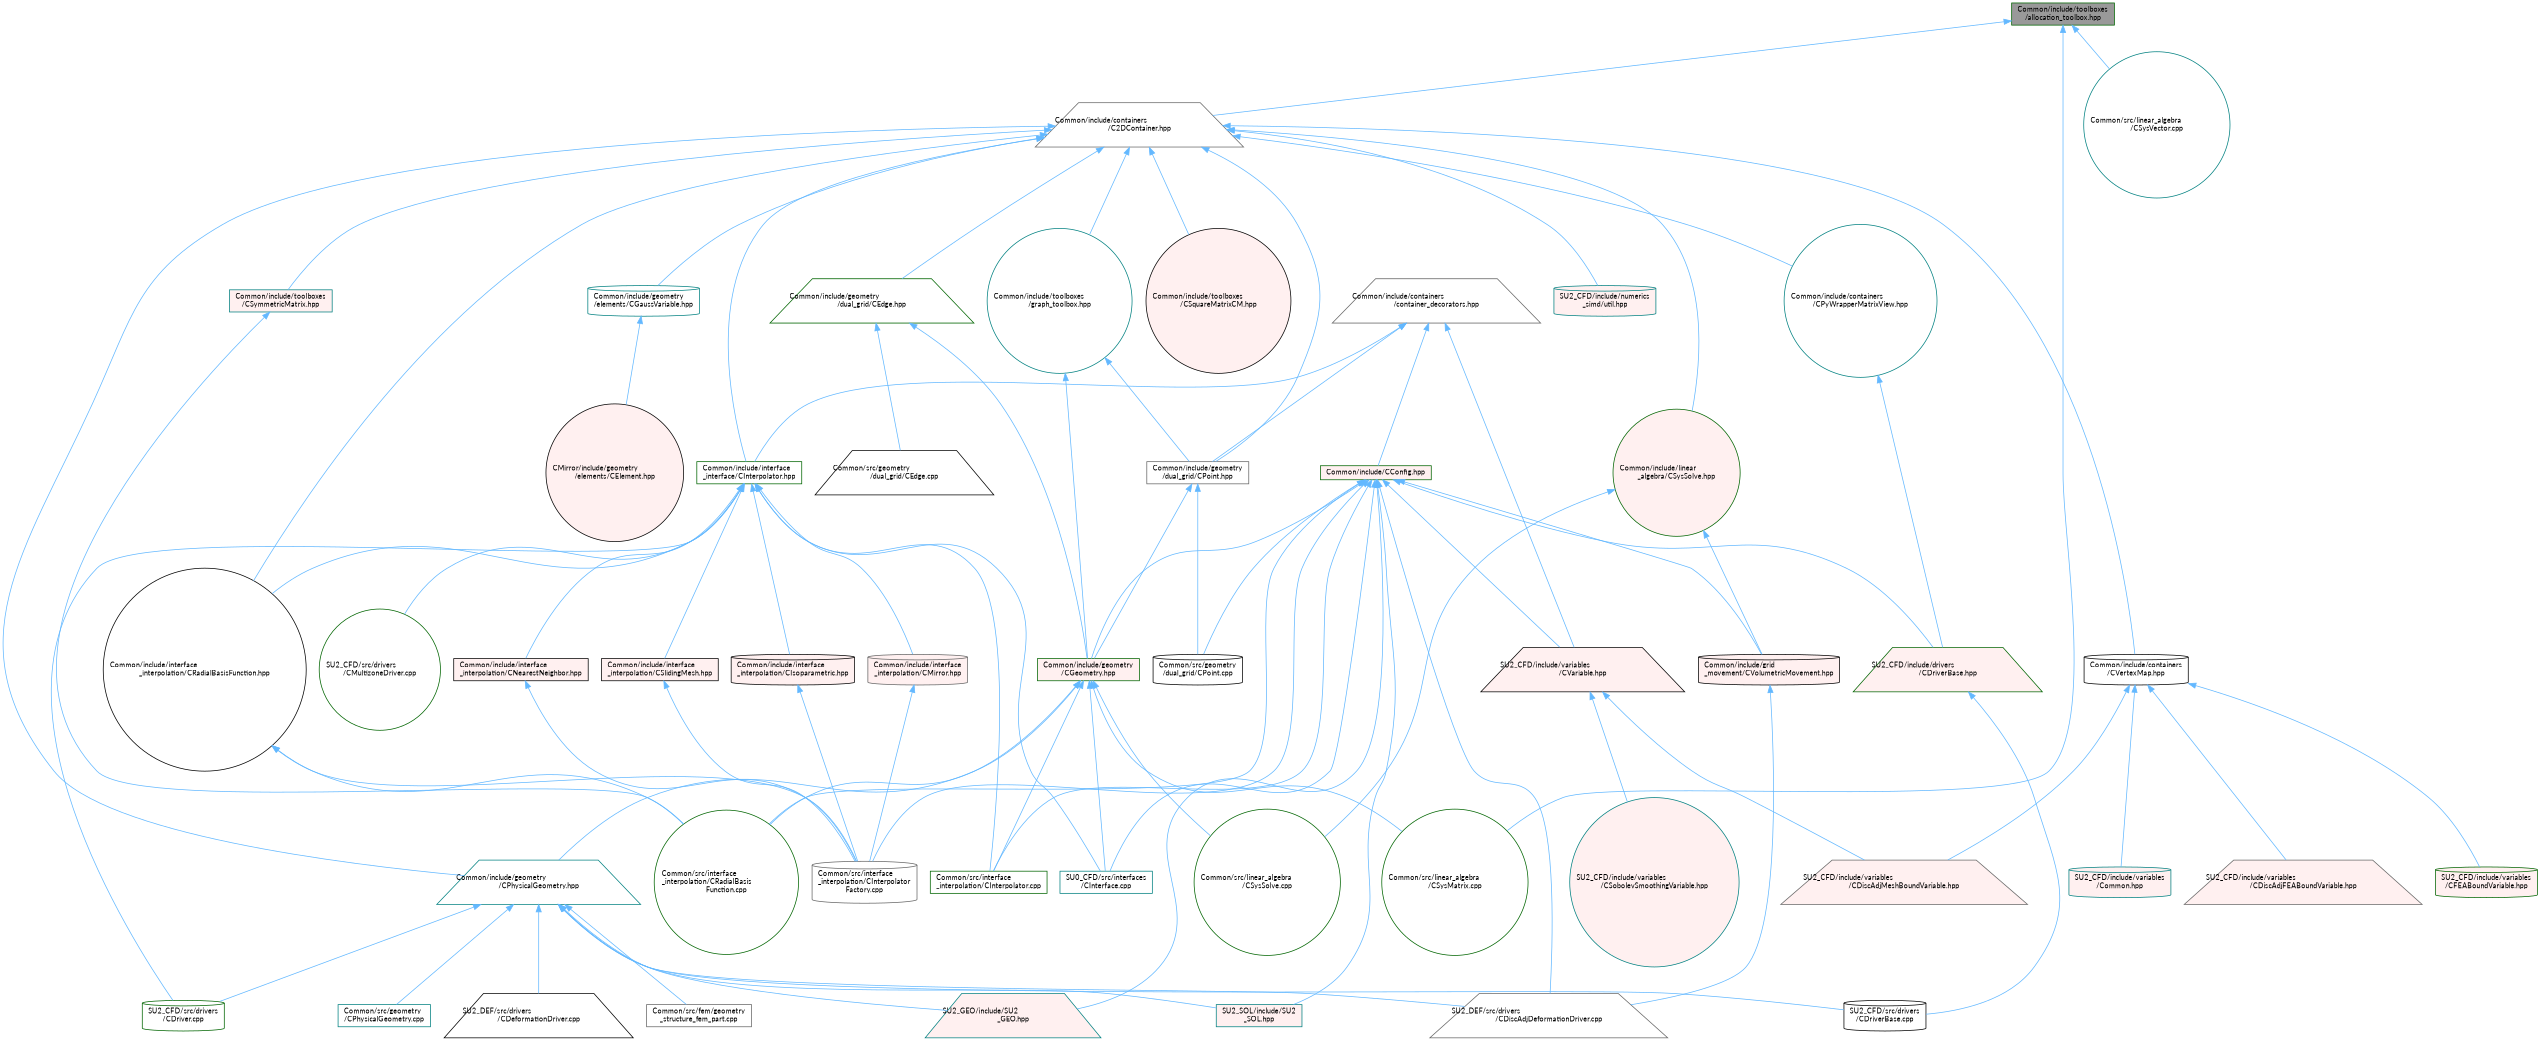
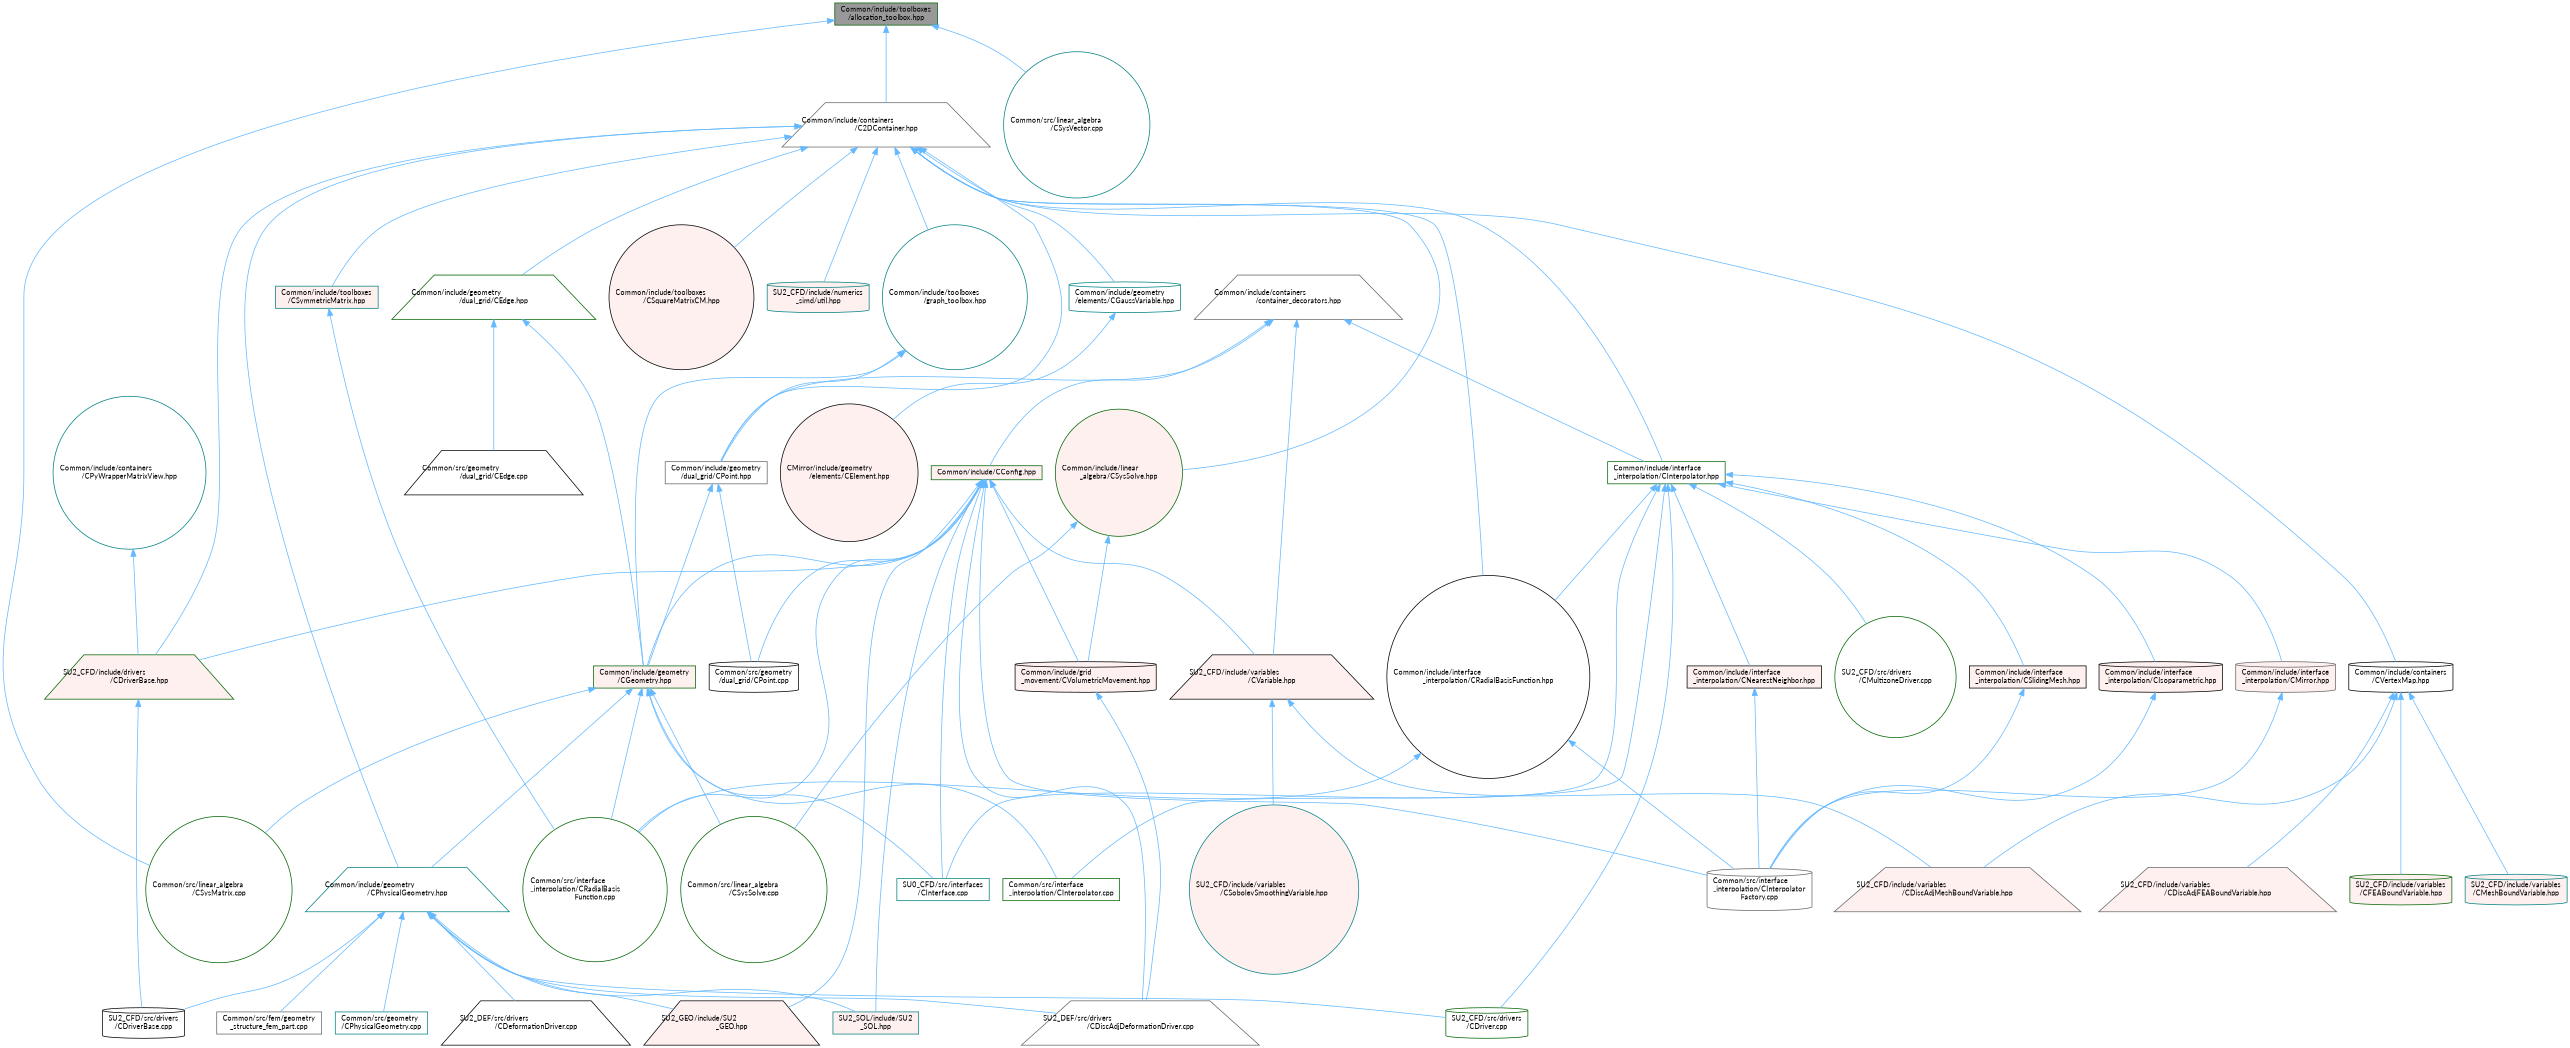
edge "Common/include/containers /CPyWrapperMatrixView.hpp" -> "Common/include/containers /C2DContainer.hpp": now "SU2_CFD/include/drivers /CDriverBase.hpp" -> "Common/include/containers /C2DContainer.hpp"
node "Common/include/interface _interface/CInterpolator.hpp": label "Common/include/interface _interface/CInterpolator.hpp" -> "Common/include/interface _interpolation/CInterpolator.hpp"
edge "Common/src/interface _interpolation/CInterpolator.cpp" -> "Common/include/CConfig.hpp": removed
node "SU2_CFD/include/variables /Common.hpp": label "SU2_CFD/include/variables /Common.hpp" -> "SU2_CFD/include/variables /CMeshBoundVariable.hpp"
node "SU2_GEO/include/SU2 _GEO.hpp": color teal -> black
